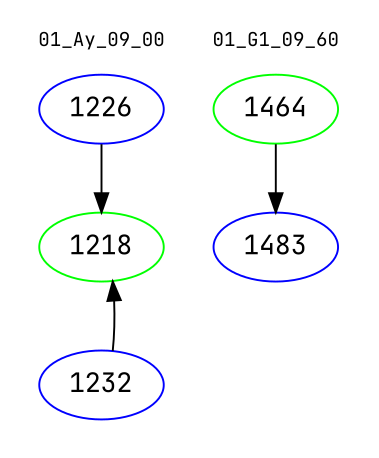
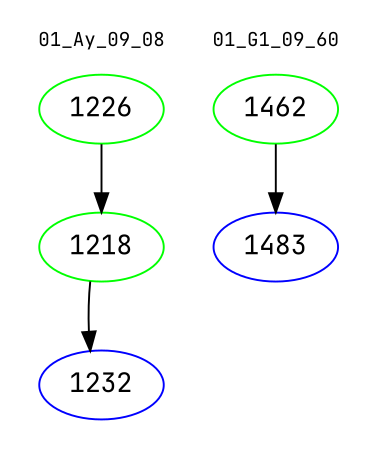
cluster "01_Ay_09_00": label "01_Ay_09_00" -> "01_Ay_09_08"
node "1226": color blue -> green
node "1464": label "1464" -> "1462"
edge "1232" -> "1218": reversed
